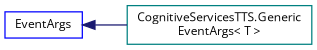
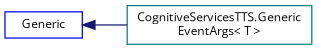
node "EventArgs": label "EventArgs" -> "Generic"
